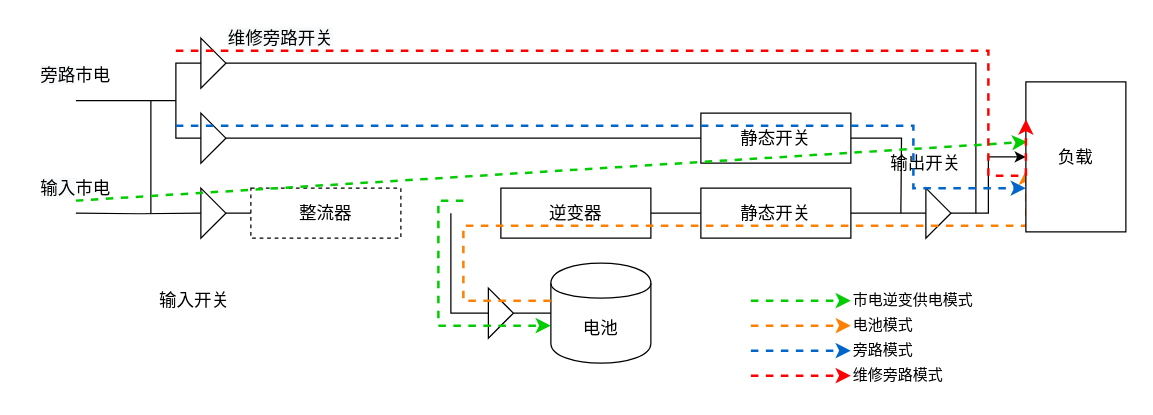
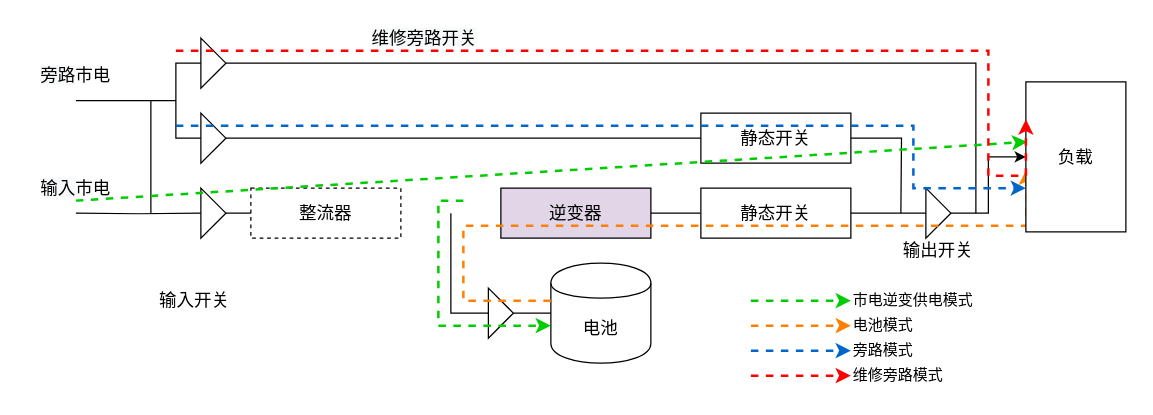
node "维修旁路开关": moved (301, 38) -> (444, 38)
node "输出开关": moved (926, 163) -> (938, 251)
node "逆变器": fillcolor #ffffff -> #e1d5e7
